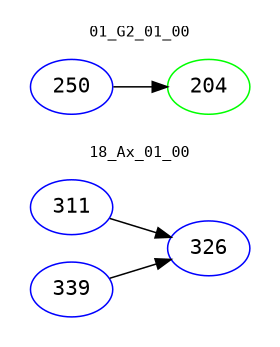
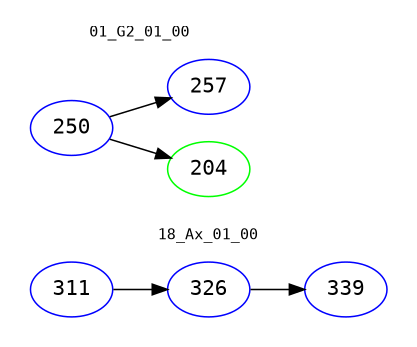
node "257": added
edge "339" -> "326": reversed
